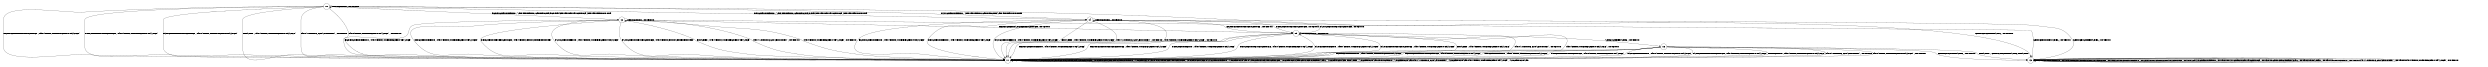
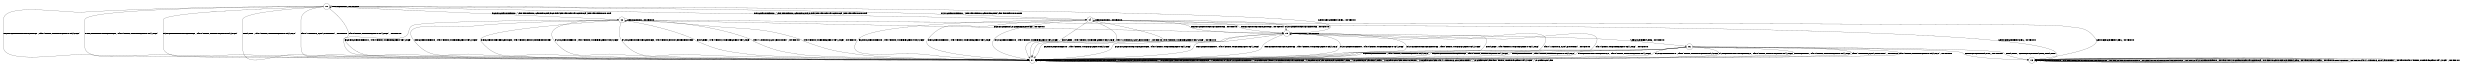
edge "s0" -> "s3": now "s0" -> "s5"
edge "s2" -> "s3": label "CHANGE_NOTIFY_SPEC / TIMEOUT" -> "CHANGE_CIPHER_SPEC / TIMEOUT"
